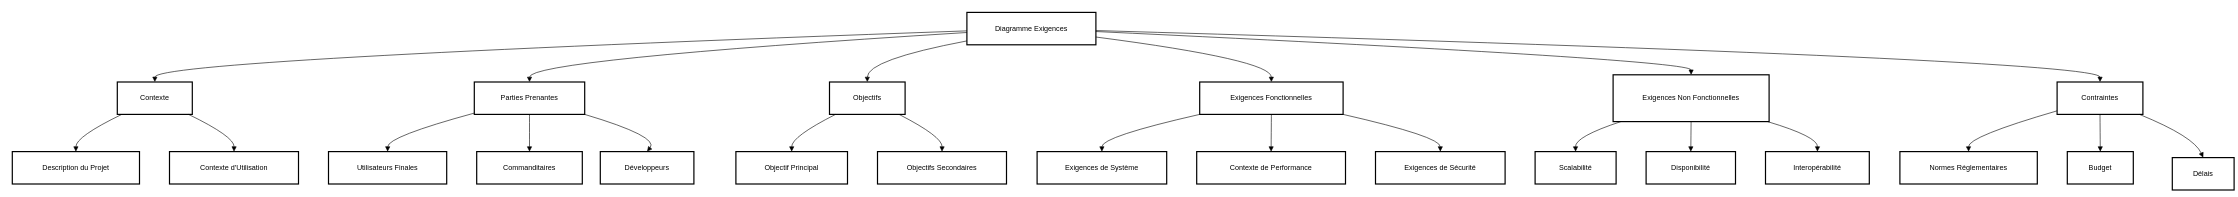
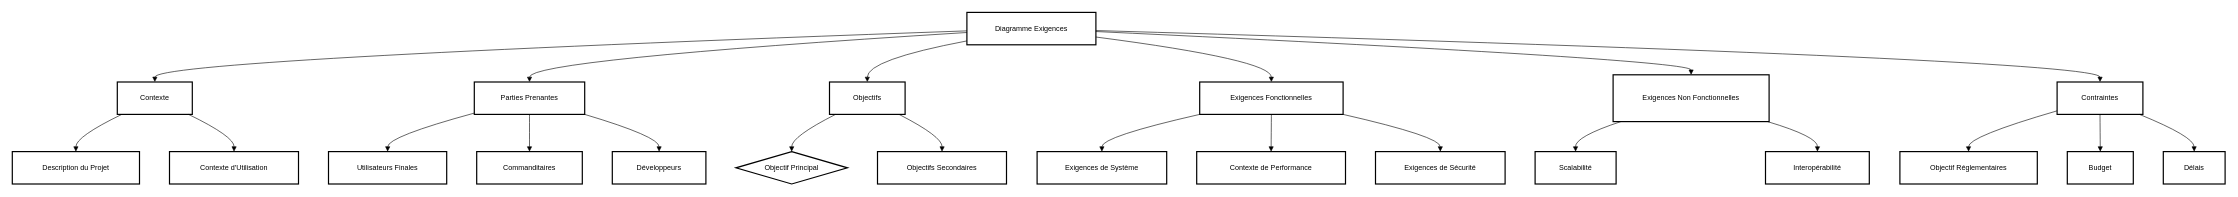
edge "Exigences Non Fonctionnelles" -> "Disponibilité": removed
node "Développeurs": moved (647, 168) -> (659, 168)
node "Objectif Principal": shape rectangle -> diamond
node "Disponibilité": removed
node "Normes Réglementaires": label "Normes Réglementaires" -> "Objectif Réglementaires"
node "Délais": moved (2203, 174) -> (2194, 168)
